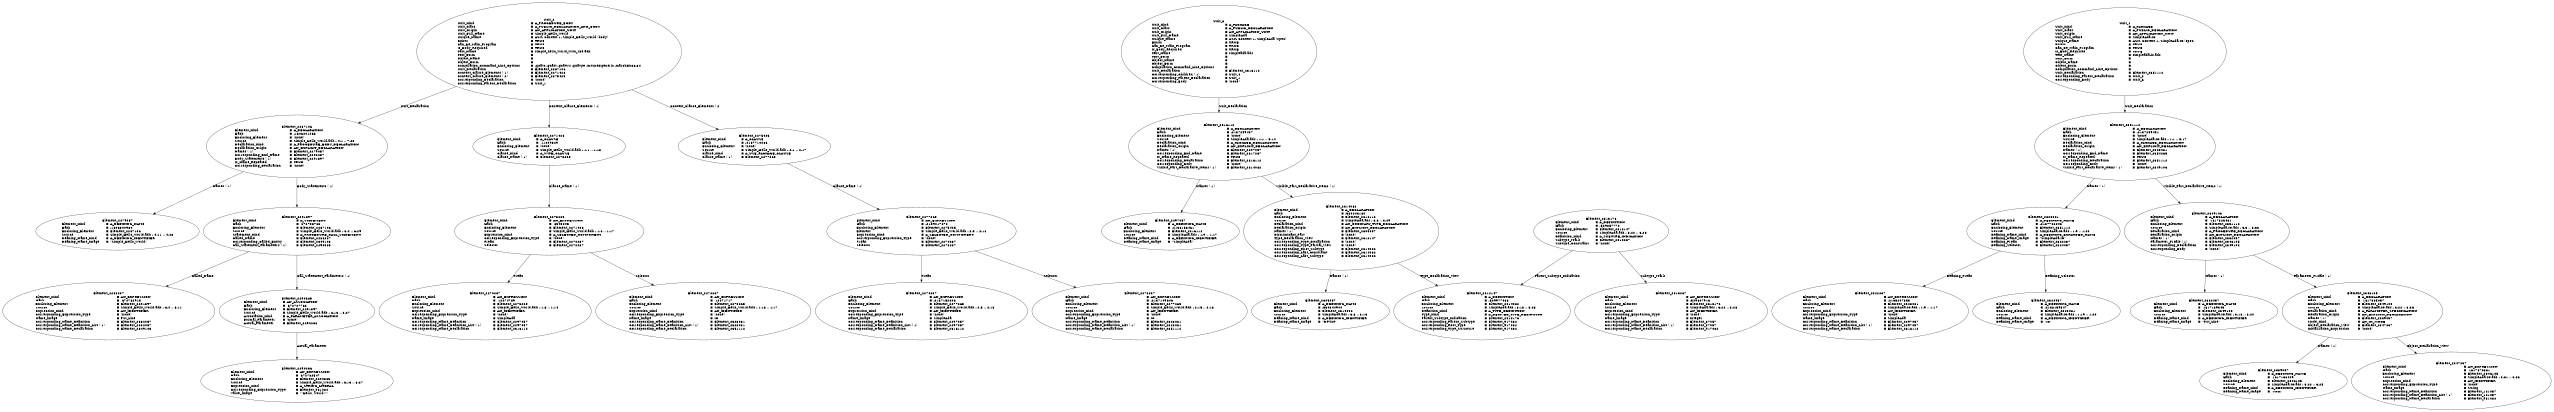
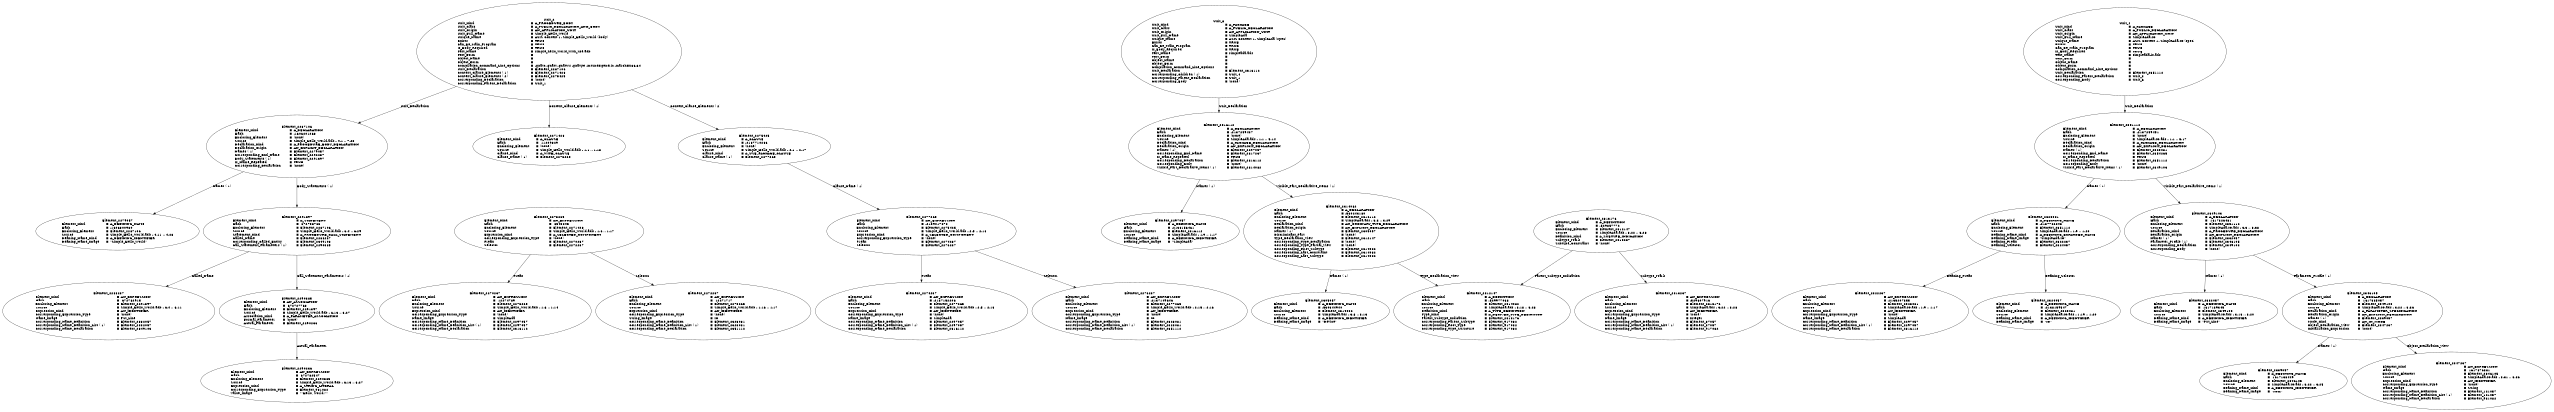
edge "Element_2271428" -> "Element_2273265": removed, label "Clause_Name ( 1)"
node "Element_2277265": text "Element" -> "Source"
node "Element_2272237": text "Name_Image" -> "String_Image"
